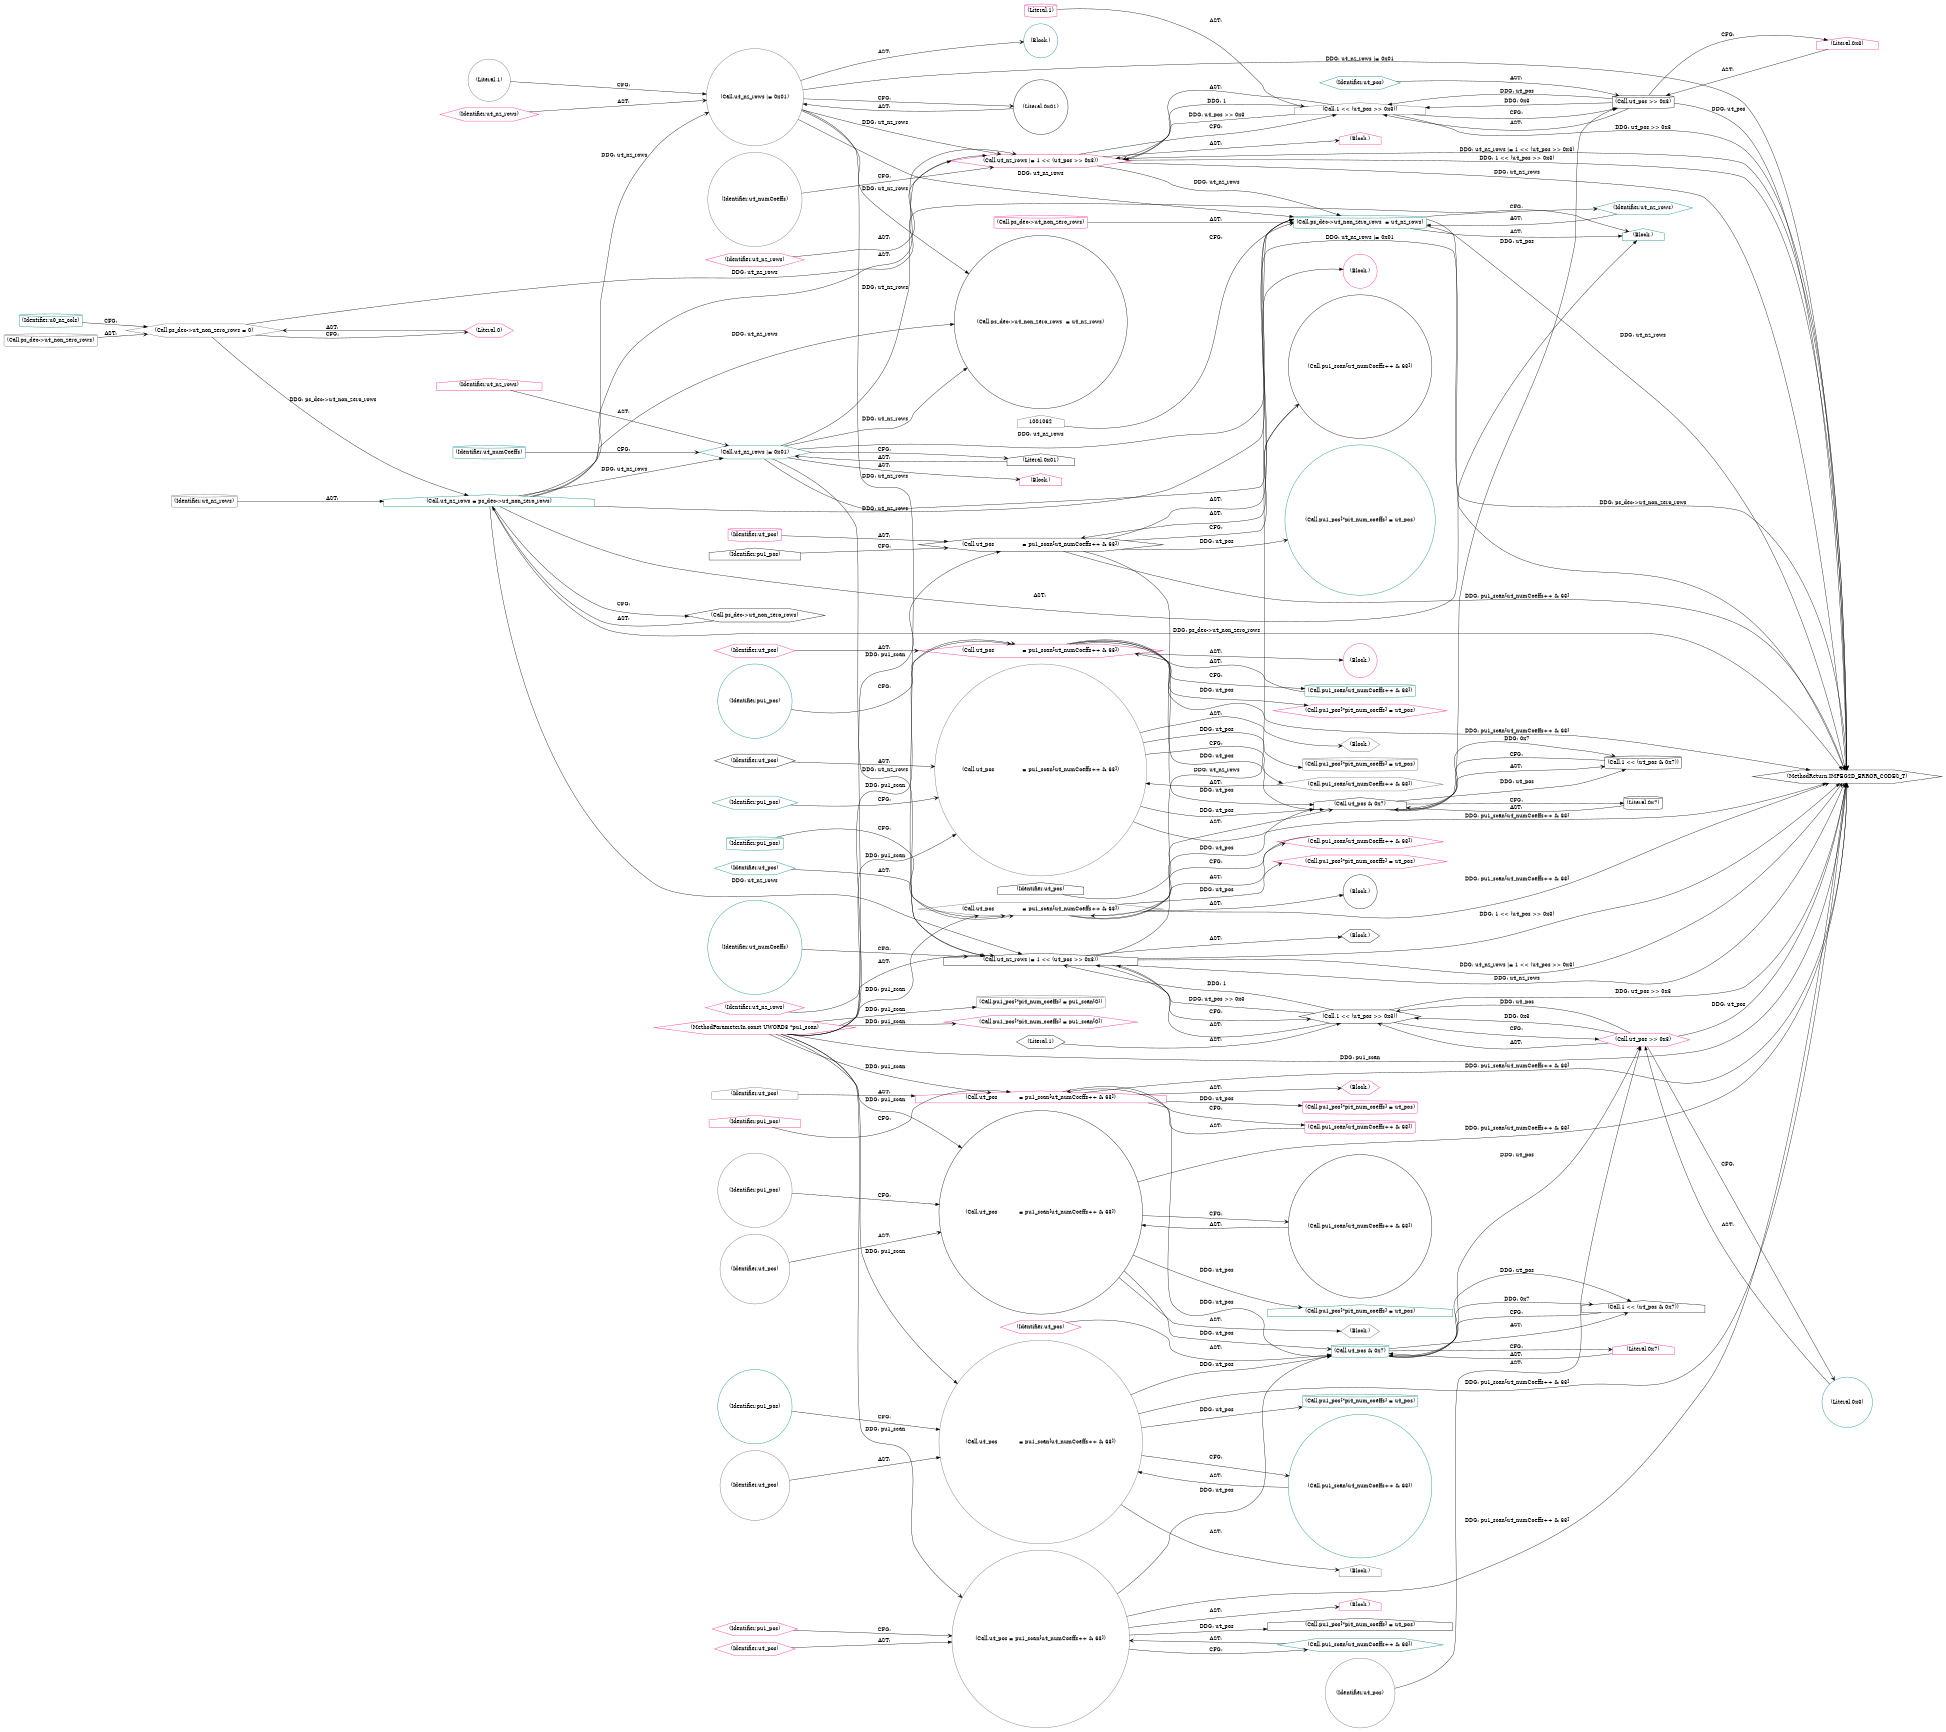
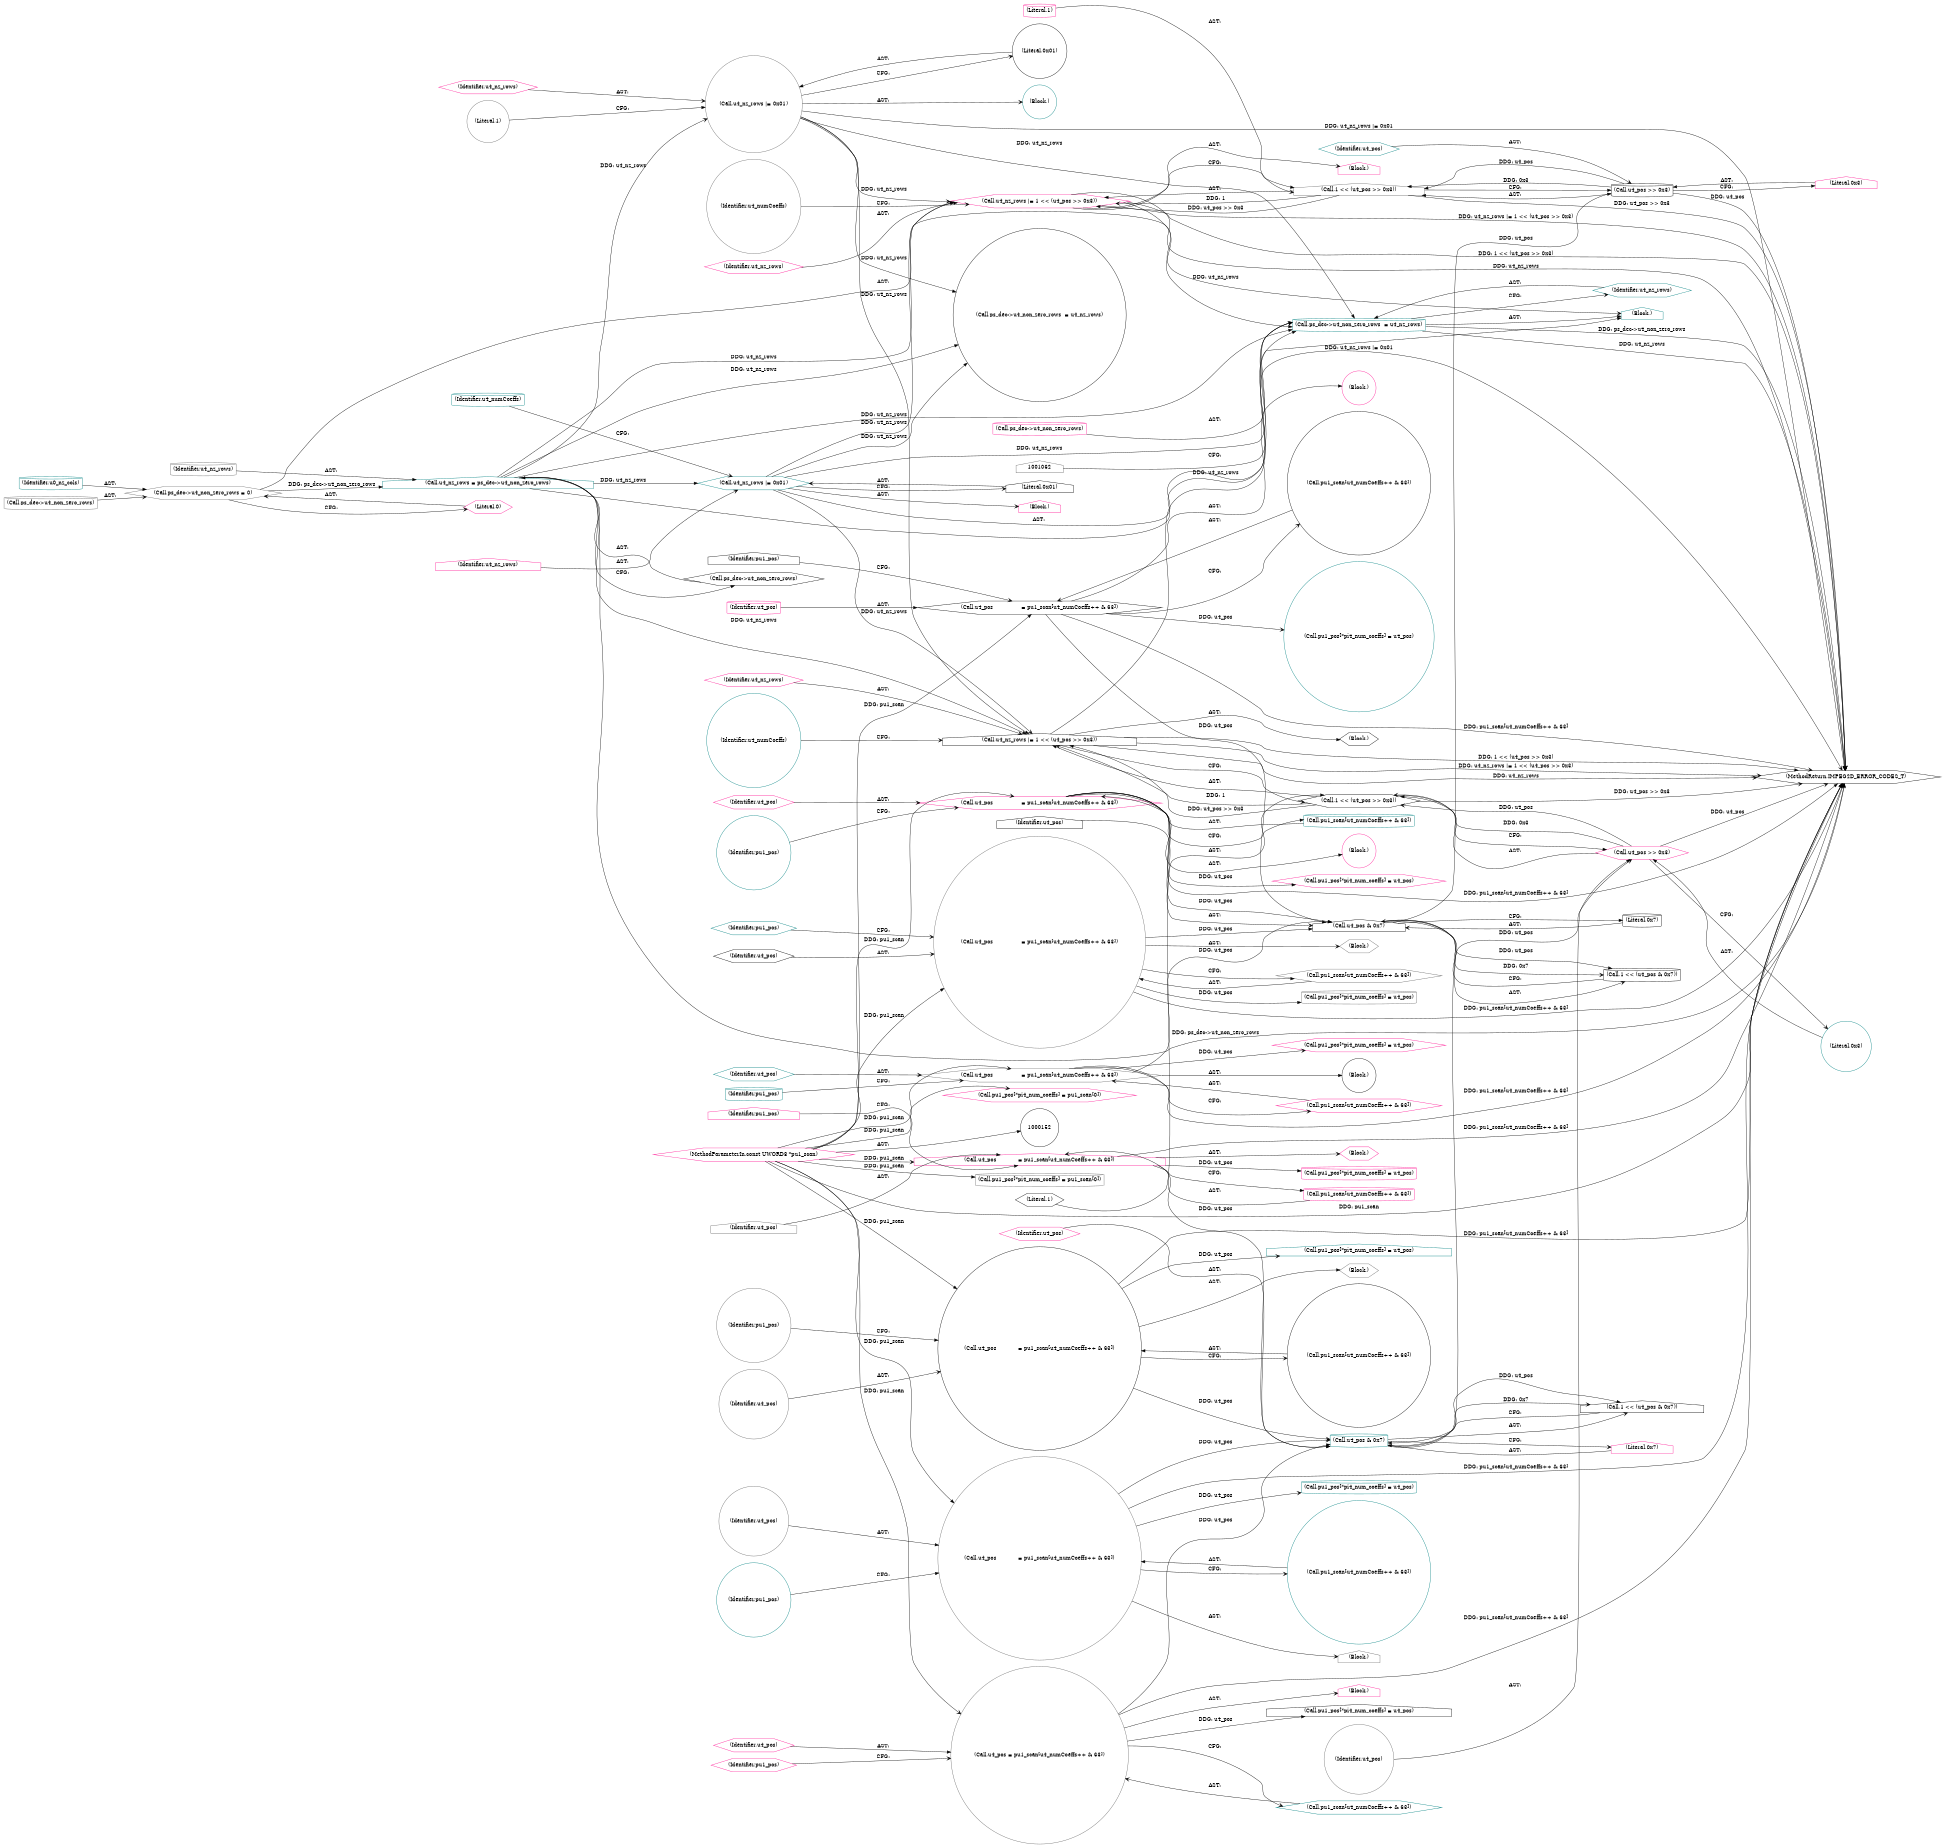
edge "(Identifier,u0_nz_cols)" -> "(Call,ps_dec->u4_non_zero_rows = 0)": label "CFG: " -> "AST: "
node "1000152": added
